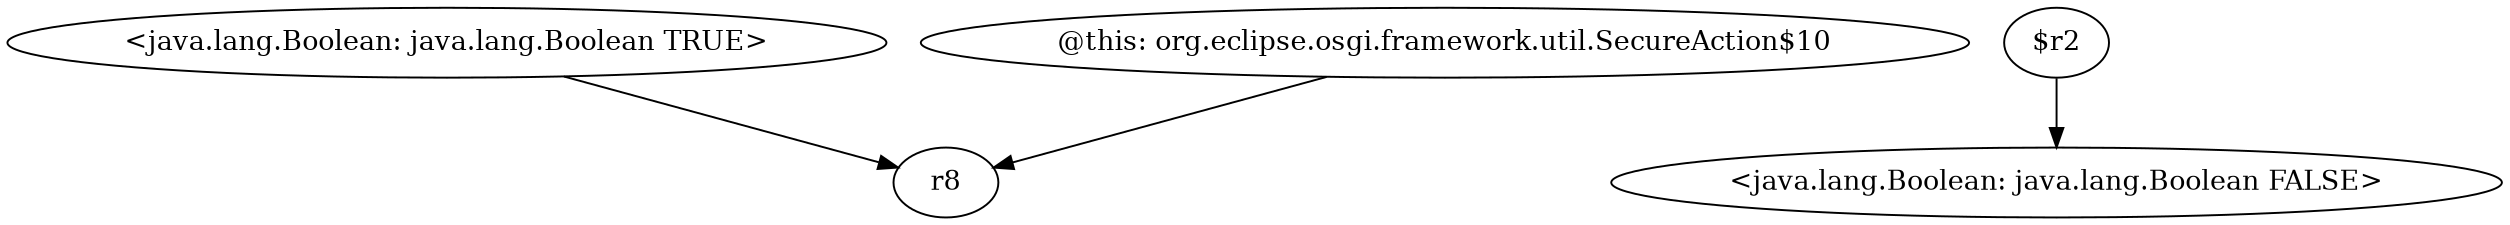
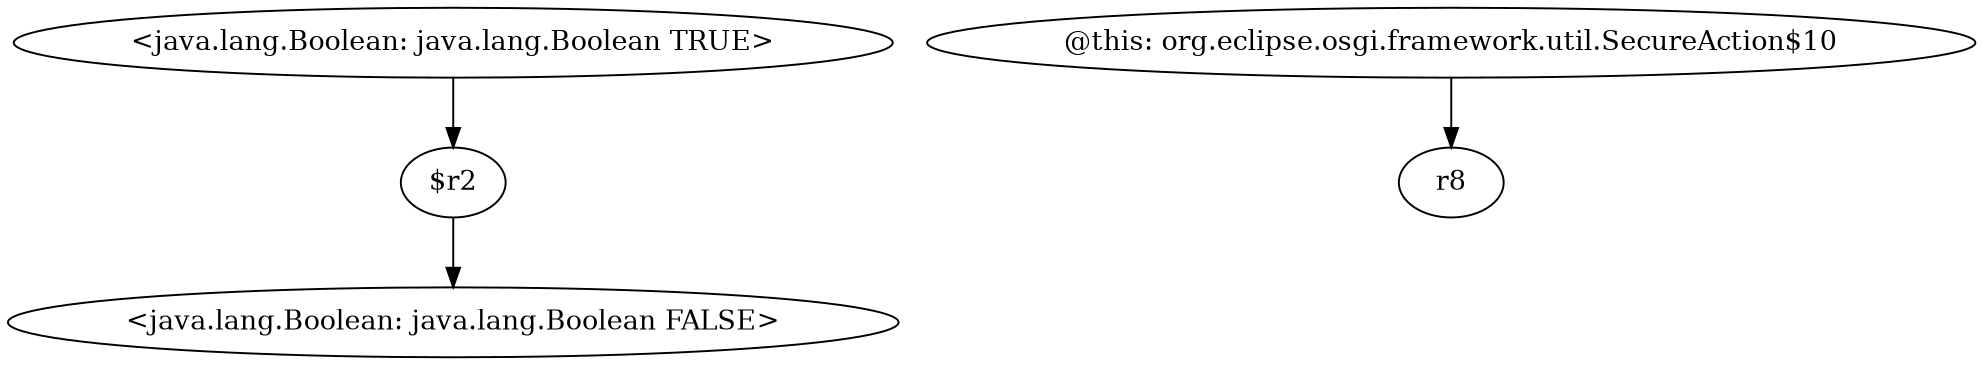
edge "<java.lang.Boolean: java.lang.Boolean TRUE>" -> "r8": now "<java.lang.Boolean: java.lang.Boolean TRUE>" -> "$r2"
